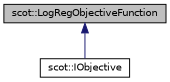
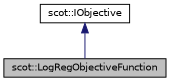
edge "scot::IObjective" -> "scot::LogRegObjectiveFunction": reversed
